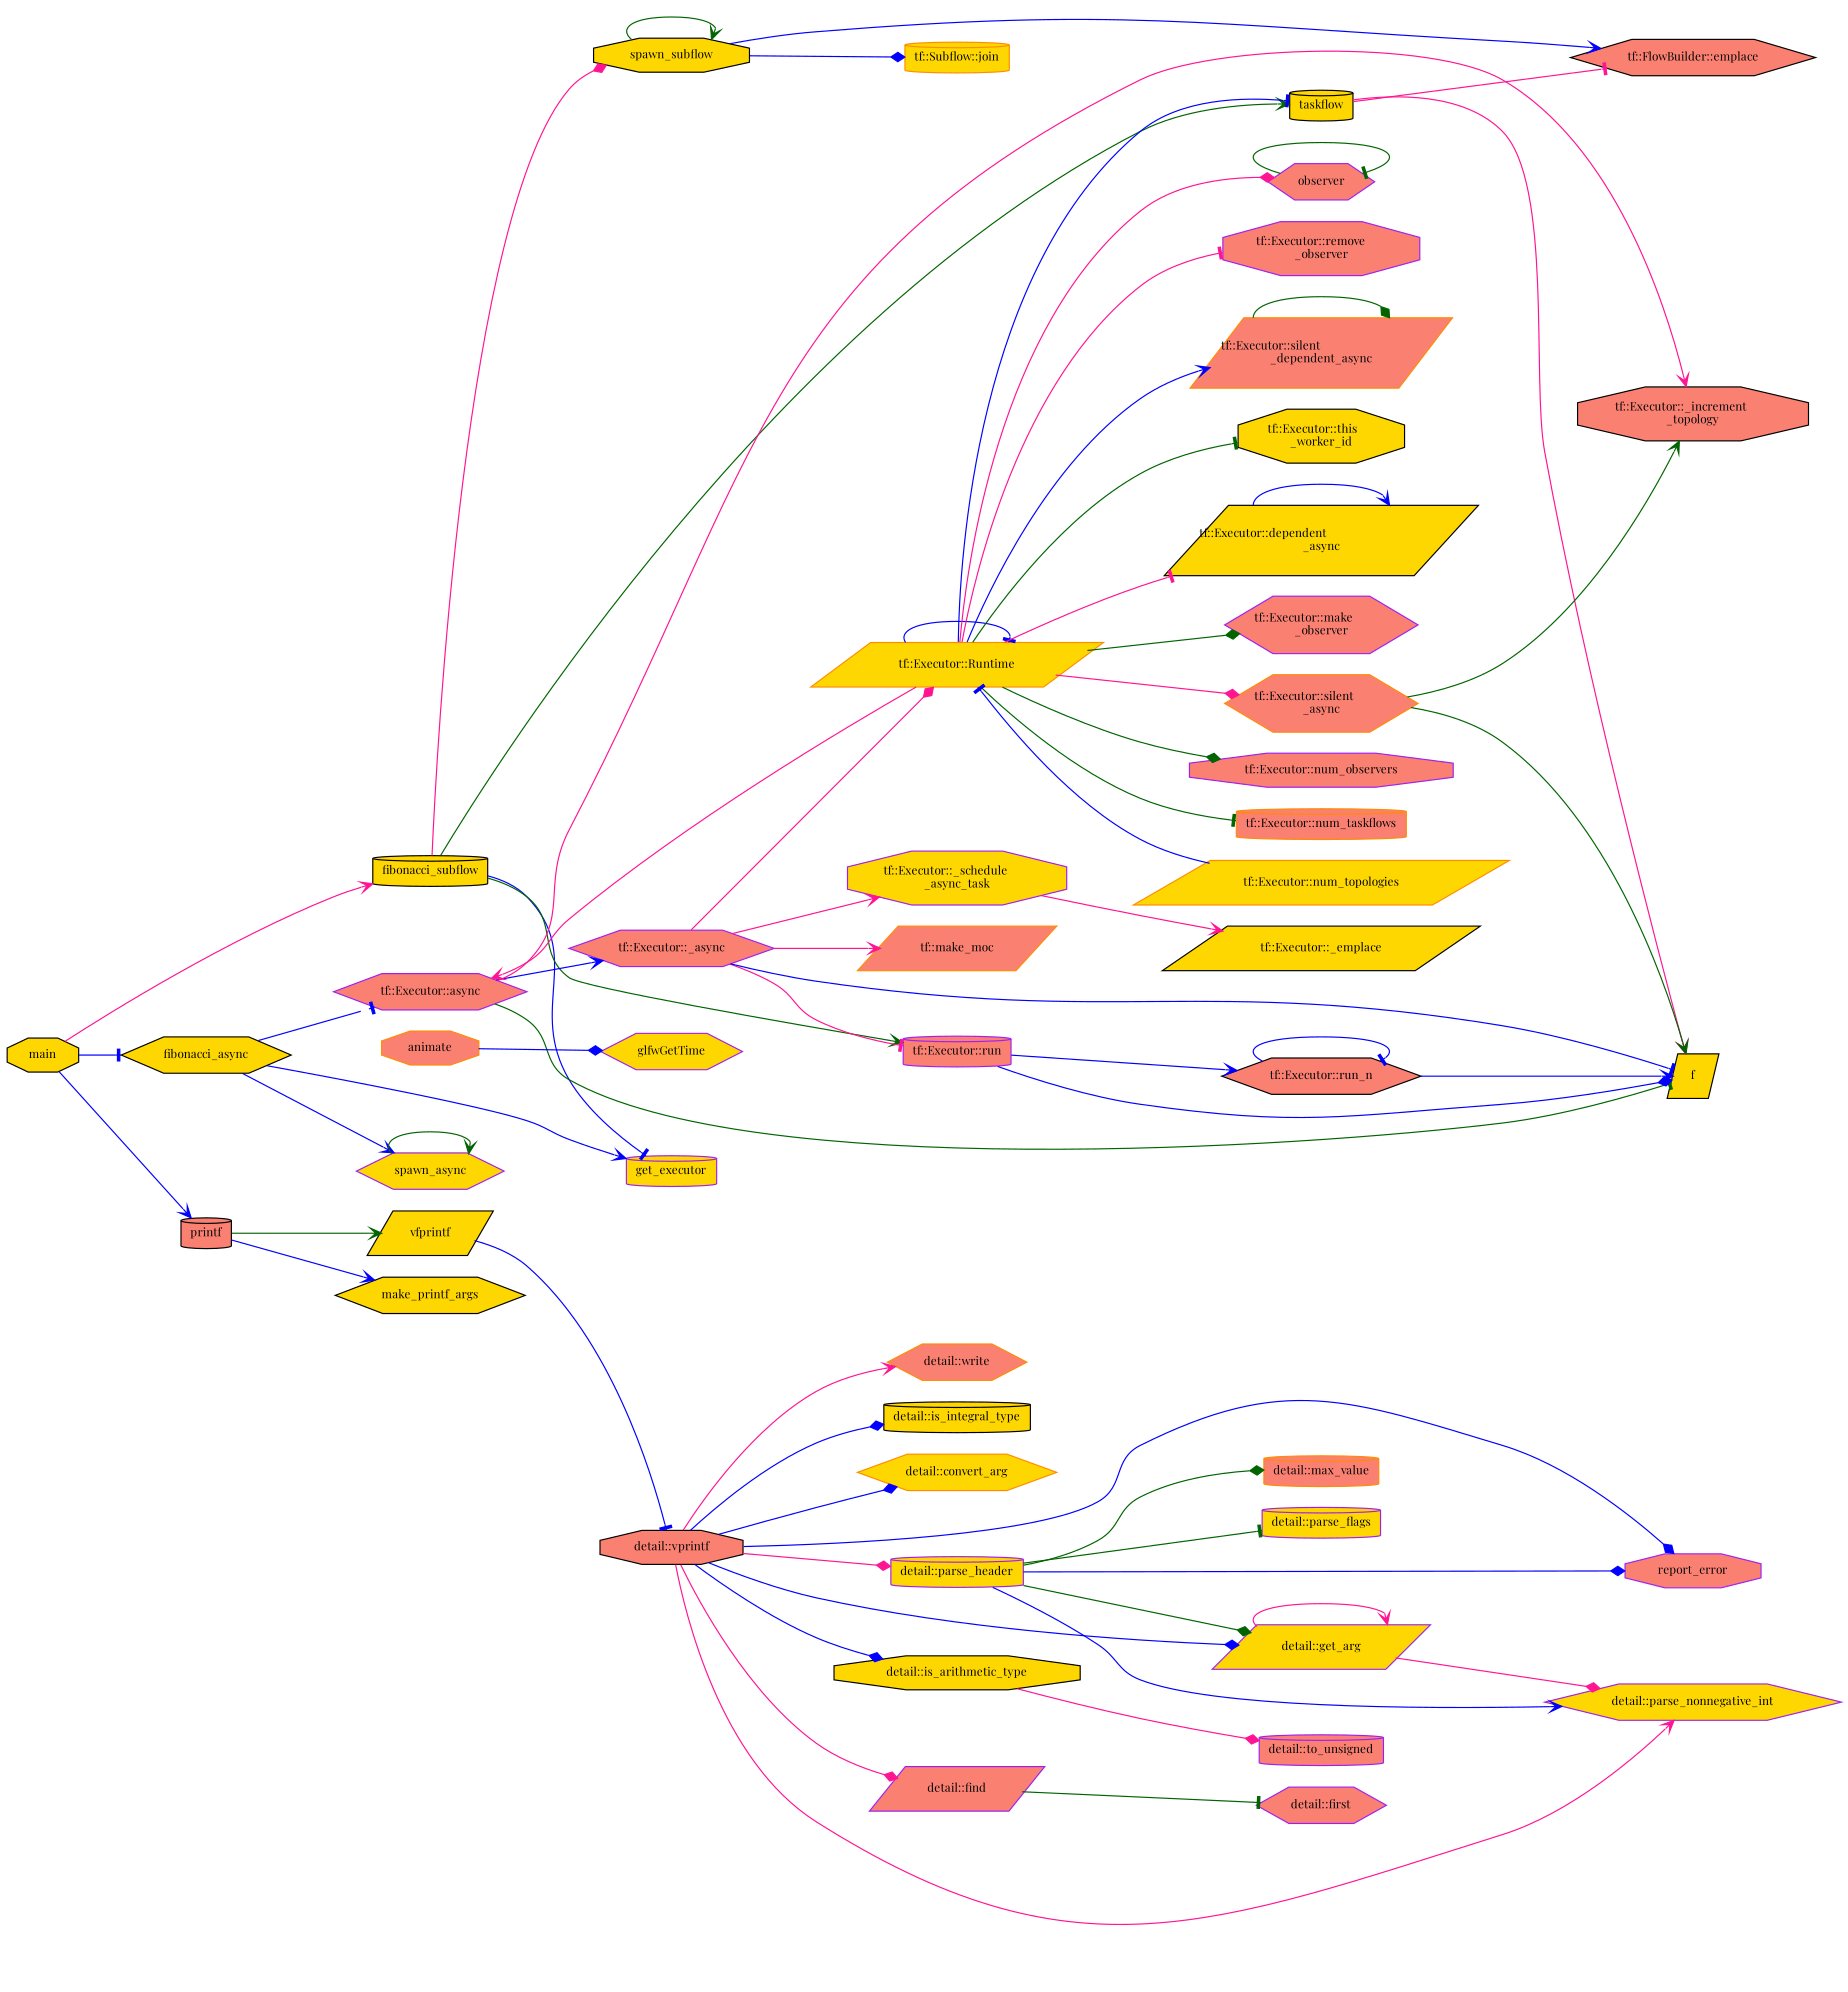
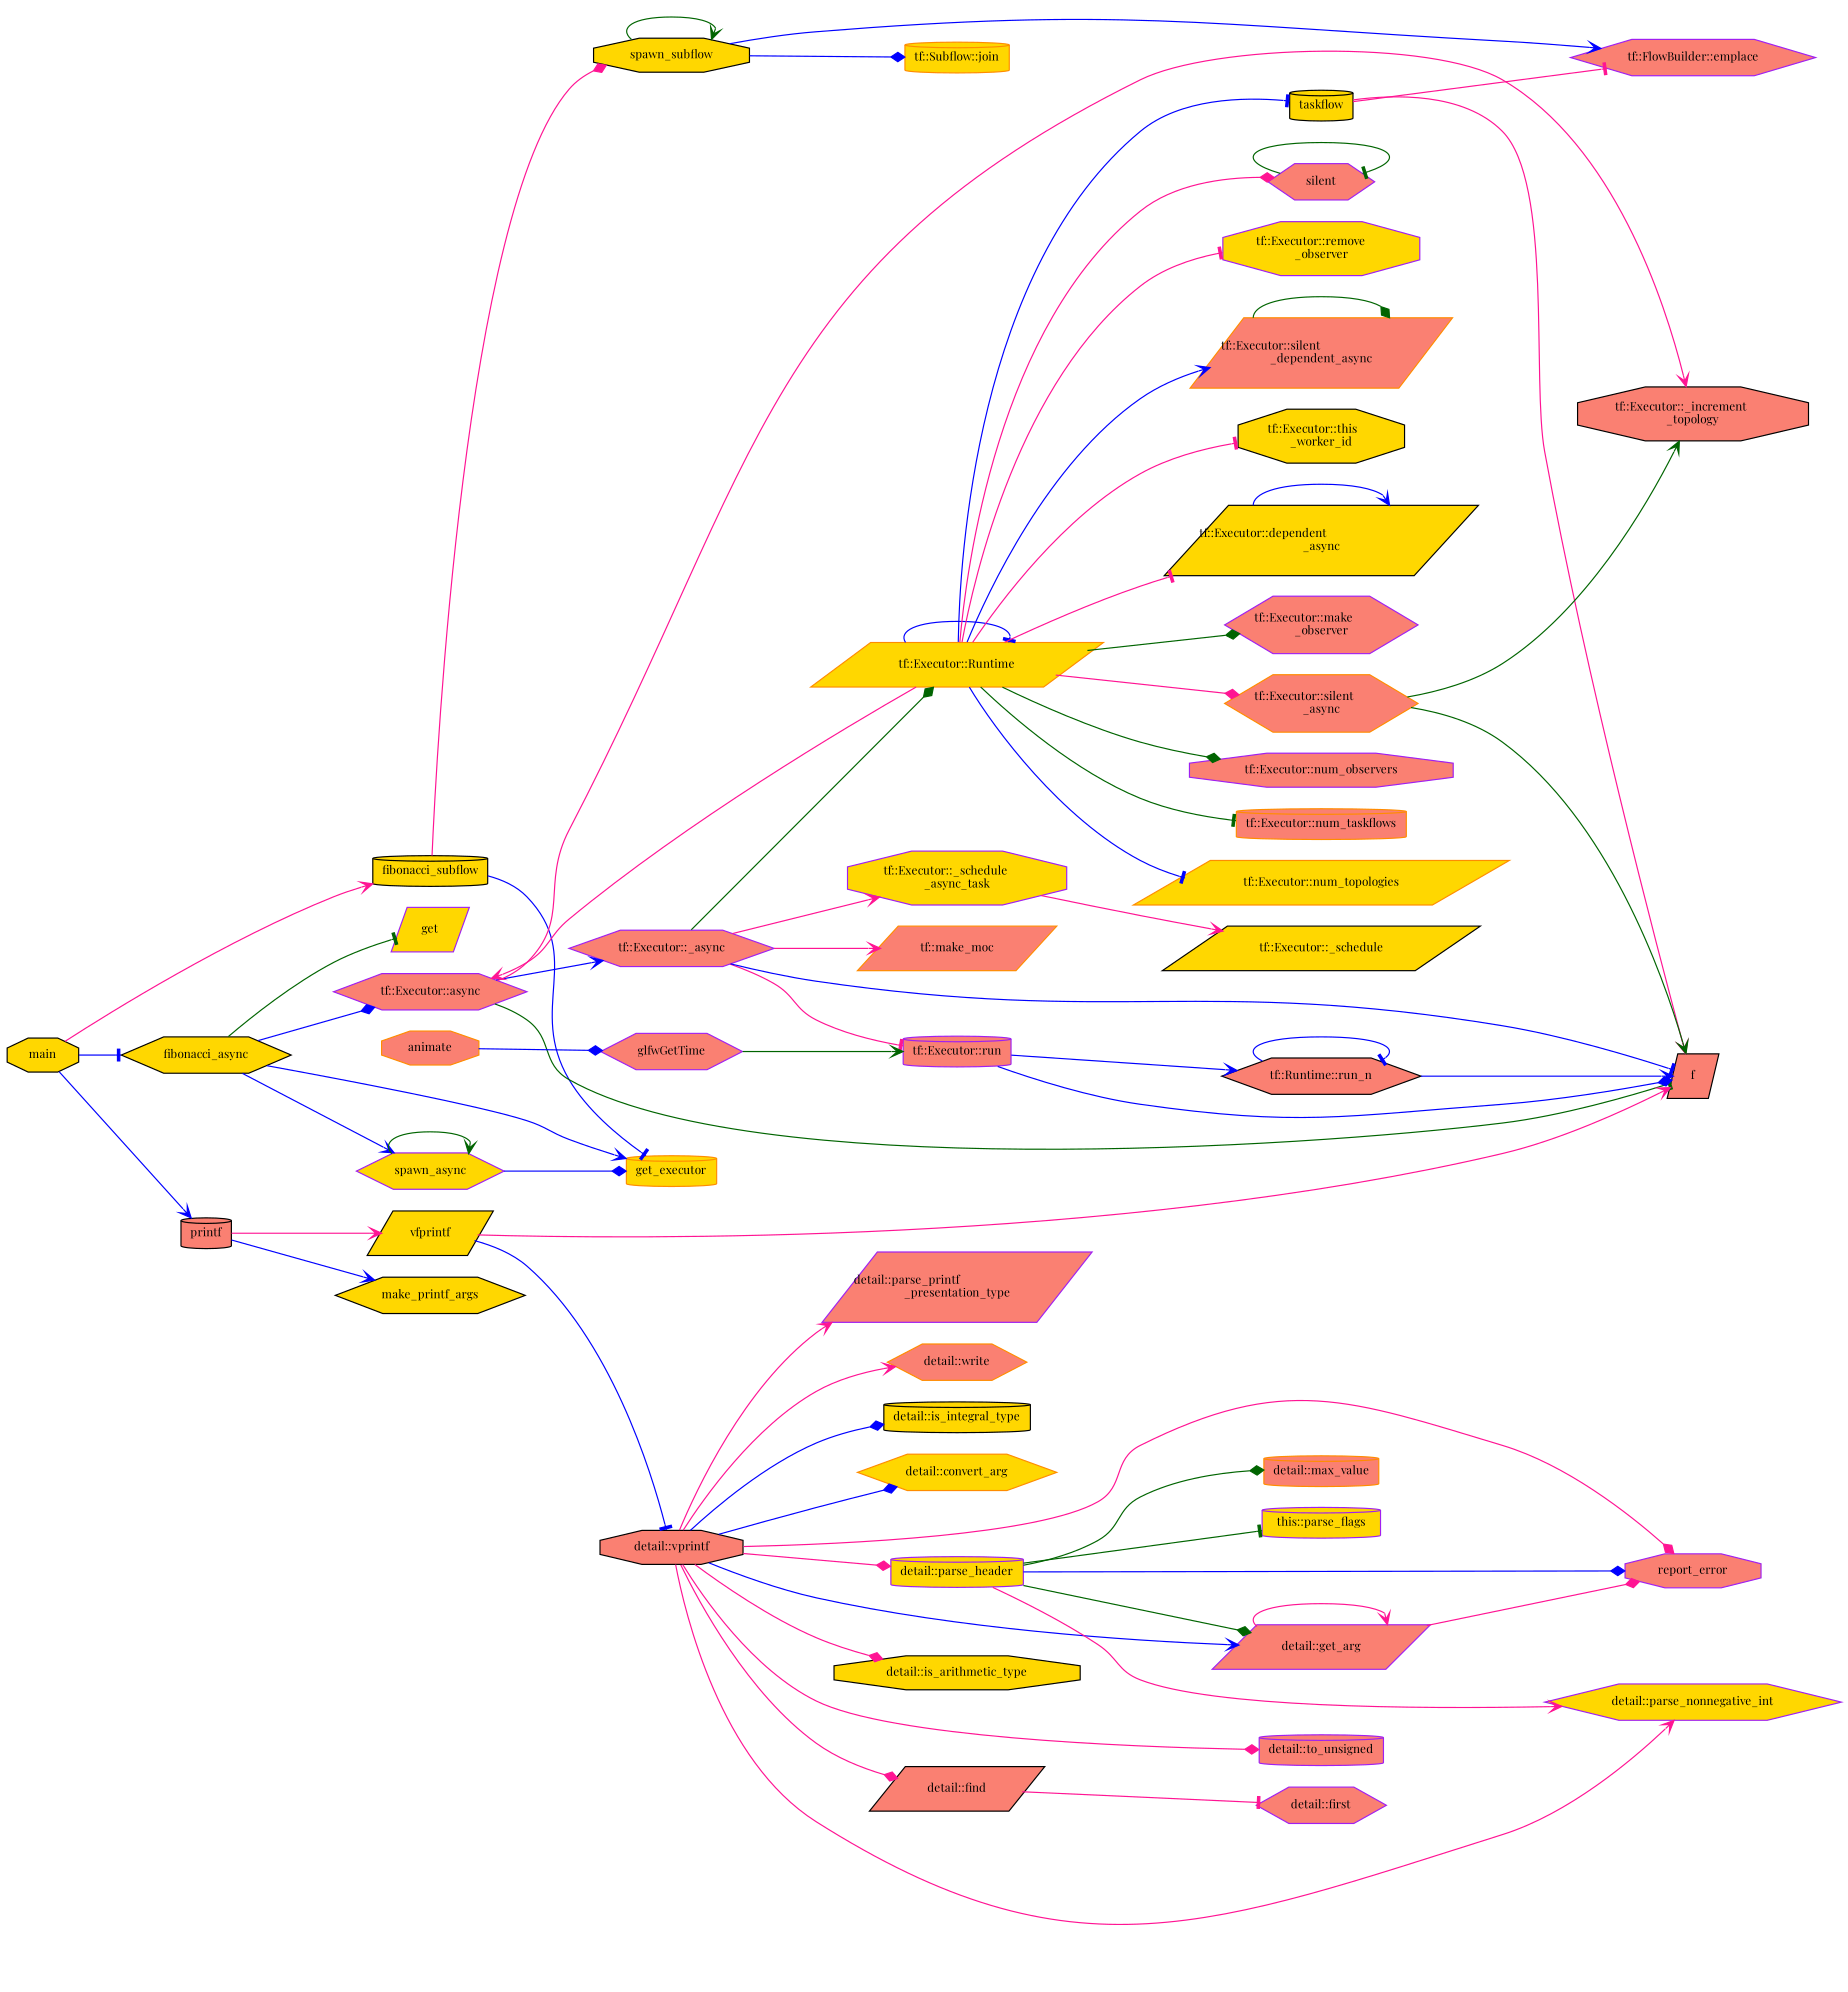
node "tf::FlowBuilder::emplace": color black -> purple
node "observer": label "observer" -> "silent"
node "tf::Executor::remove _observer": fillcolor salmon -> gold
edge "fibonacci_subflow" -> "taskflow": removed
edge "tf::Executor::Runtime" -> "tf::Executor::this _worker_id": color darkgreen -> deeppink
edge "tf::Executor::num_topologies" -> "tf::Executor::Runtime": reversed
edge "tf::Executor::_async" -> "tf::Executor::Runtime": color deeppink -> darkgreen
node "get": added
node "tf::Executor::_emplace": label "tf::Executor::_emplace" -> "tf::Executor::_schedule"
edge "fibonacci_subflow" -> "tf::Executor::run": now "glfwGetTime" -> "tf::Executor::run"
edge "fibonacci_async" -> "tf::Executor::async": arrowhead tee -> diamond
node "glfwGetTime": fillcolor gold -> salmon
node "tf::Executor::run_n": label "tf::Executor::run_n" -> "tf::Runtime::run_n"
node "f": fillcolor gold -> salmon
edge "spawn_async" -> "get_executor": added
node "get_executor": color purple -> darkorange
edge "vfprintf" -> "f": added
edge "printf" -> "vfprintf": color darkgreen -> deeppink
node "detail::parse_printf _presentation_type": added
edge "detail::vprintf" -> "report_error": color blue -> deeppink
node "detail::parse_flags": label "detail::parse_flags" -> "this::parse_flags"
edge "detail::vprintf" -> "detail::is_arithmetic_type": color blue -> deeppink
edge "detail::vprintf" -> "detail::get_arg": arrowhead diamond -> vee
node "detail::get_arg": fillcolor gold -> salmon
edge "detail::get_arg" -> "detail::parse_nonnegative_int": now "detail::get_arg" -> "report_error"
edge "detail::parse_header" -> "detail::parse_nonnegative_int": color blue -> deeppink
edge "detail::is_arithmetic_type" -> "detail::to_unsigned": now "detail::vprintf" -> "detail::to_unsigned"
node "detail::find": color purple -> black
edge "detail::find" -> "detail::first": color darkgreen -> deeppink
